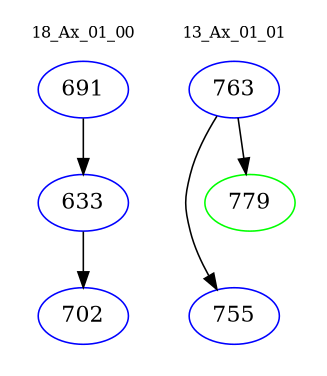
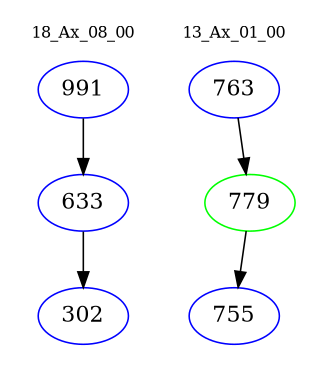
cluster "18_Ax_01_00": label "18_Ax_01_00" -> "18_Ax_08_00"
cluster "13_Ax_01_01": label "13_Ax_01_01" -> "13_Ax_01_00"
node "691": label "691" -> "991"
edge "763" -> "755": now "779" -> "755"
node "702": label "702" -> "302"
